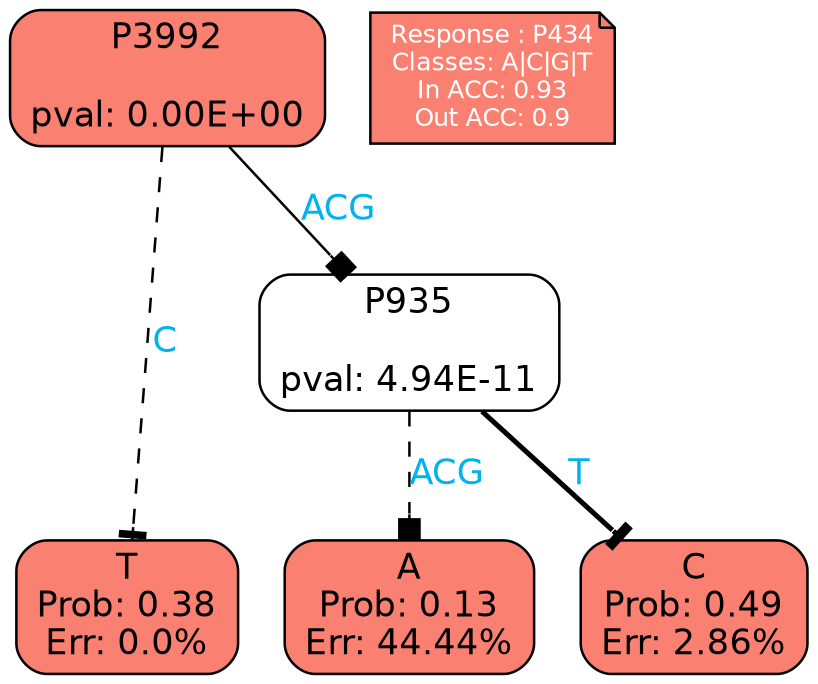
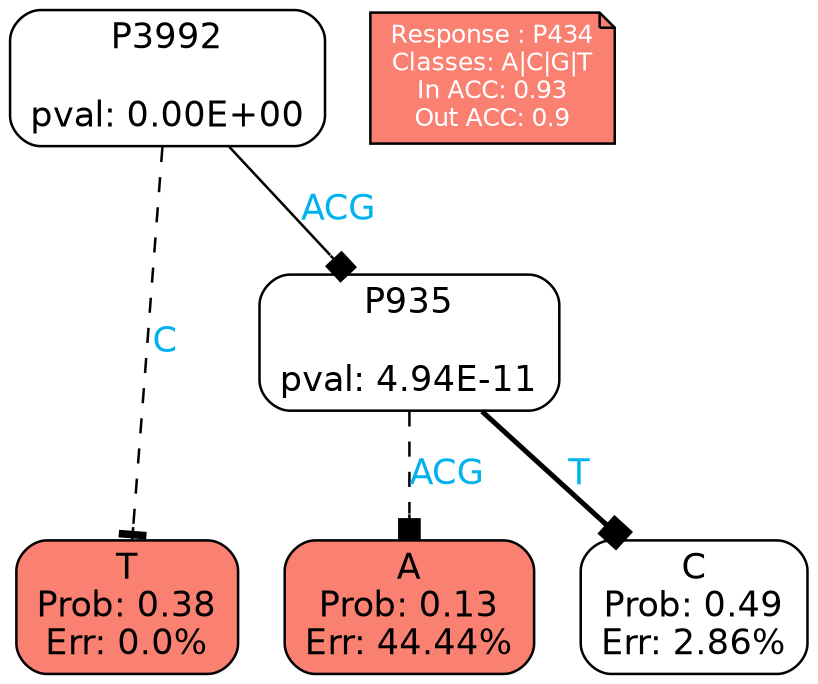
node "P3992 pval: 0.00E+00": fillcolor salmon -> white
edge "P935 pval: 4.94E-11" -> "C Prob: 0.49 Err: 2.86%": arrowhead tee -> box
node "C Prob: 0.49 Err: 2.86%": fillcolor salmon -> white
